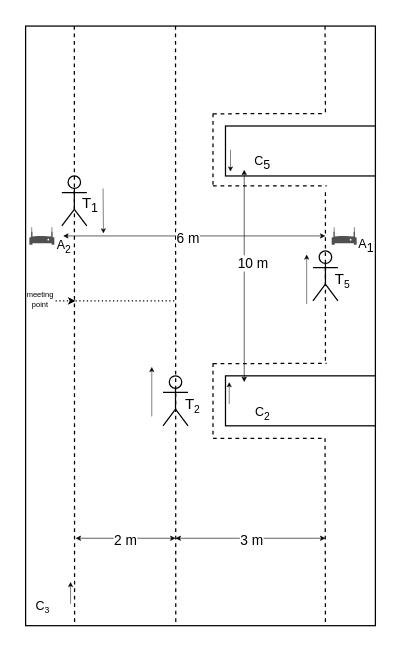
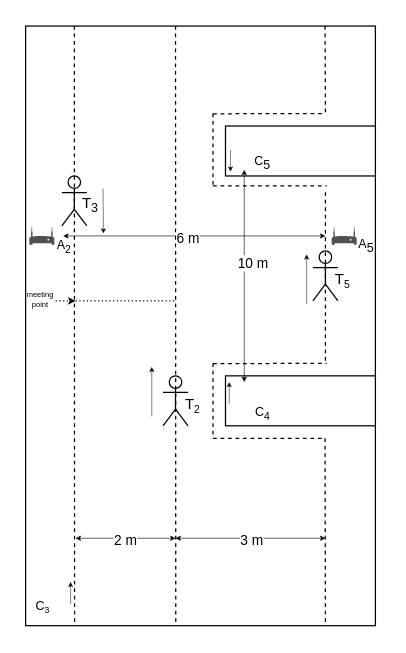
node "T1": label "T1" -> "T3"
node "A1": label "A1" -> "A5"
node "C2": label "C2" -> "C4"
